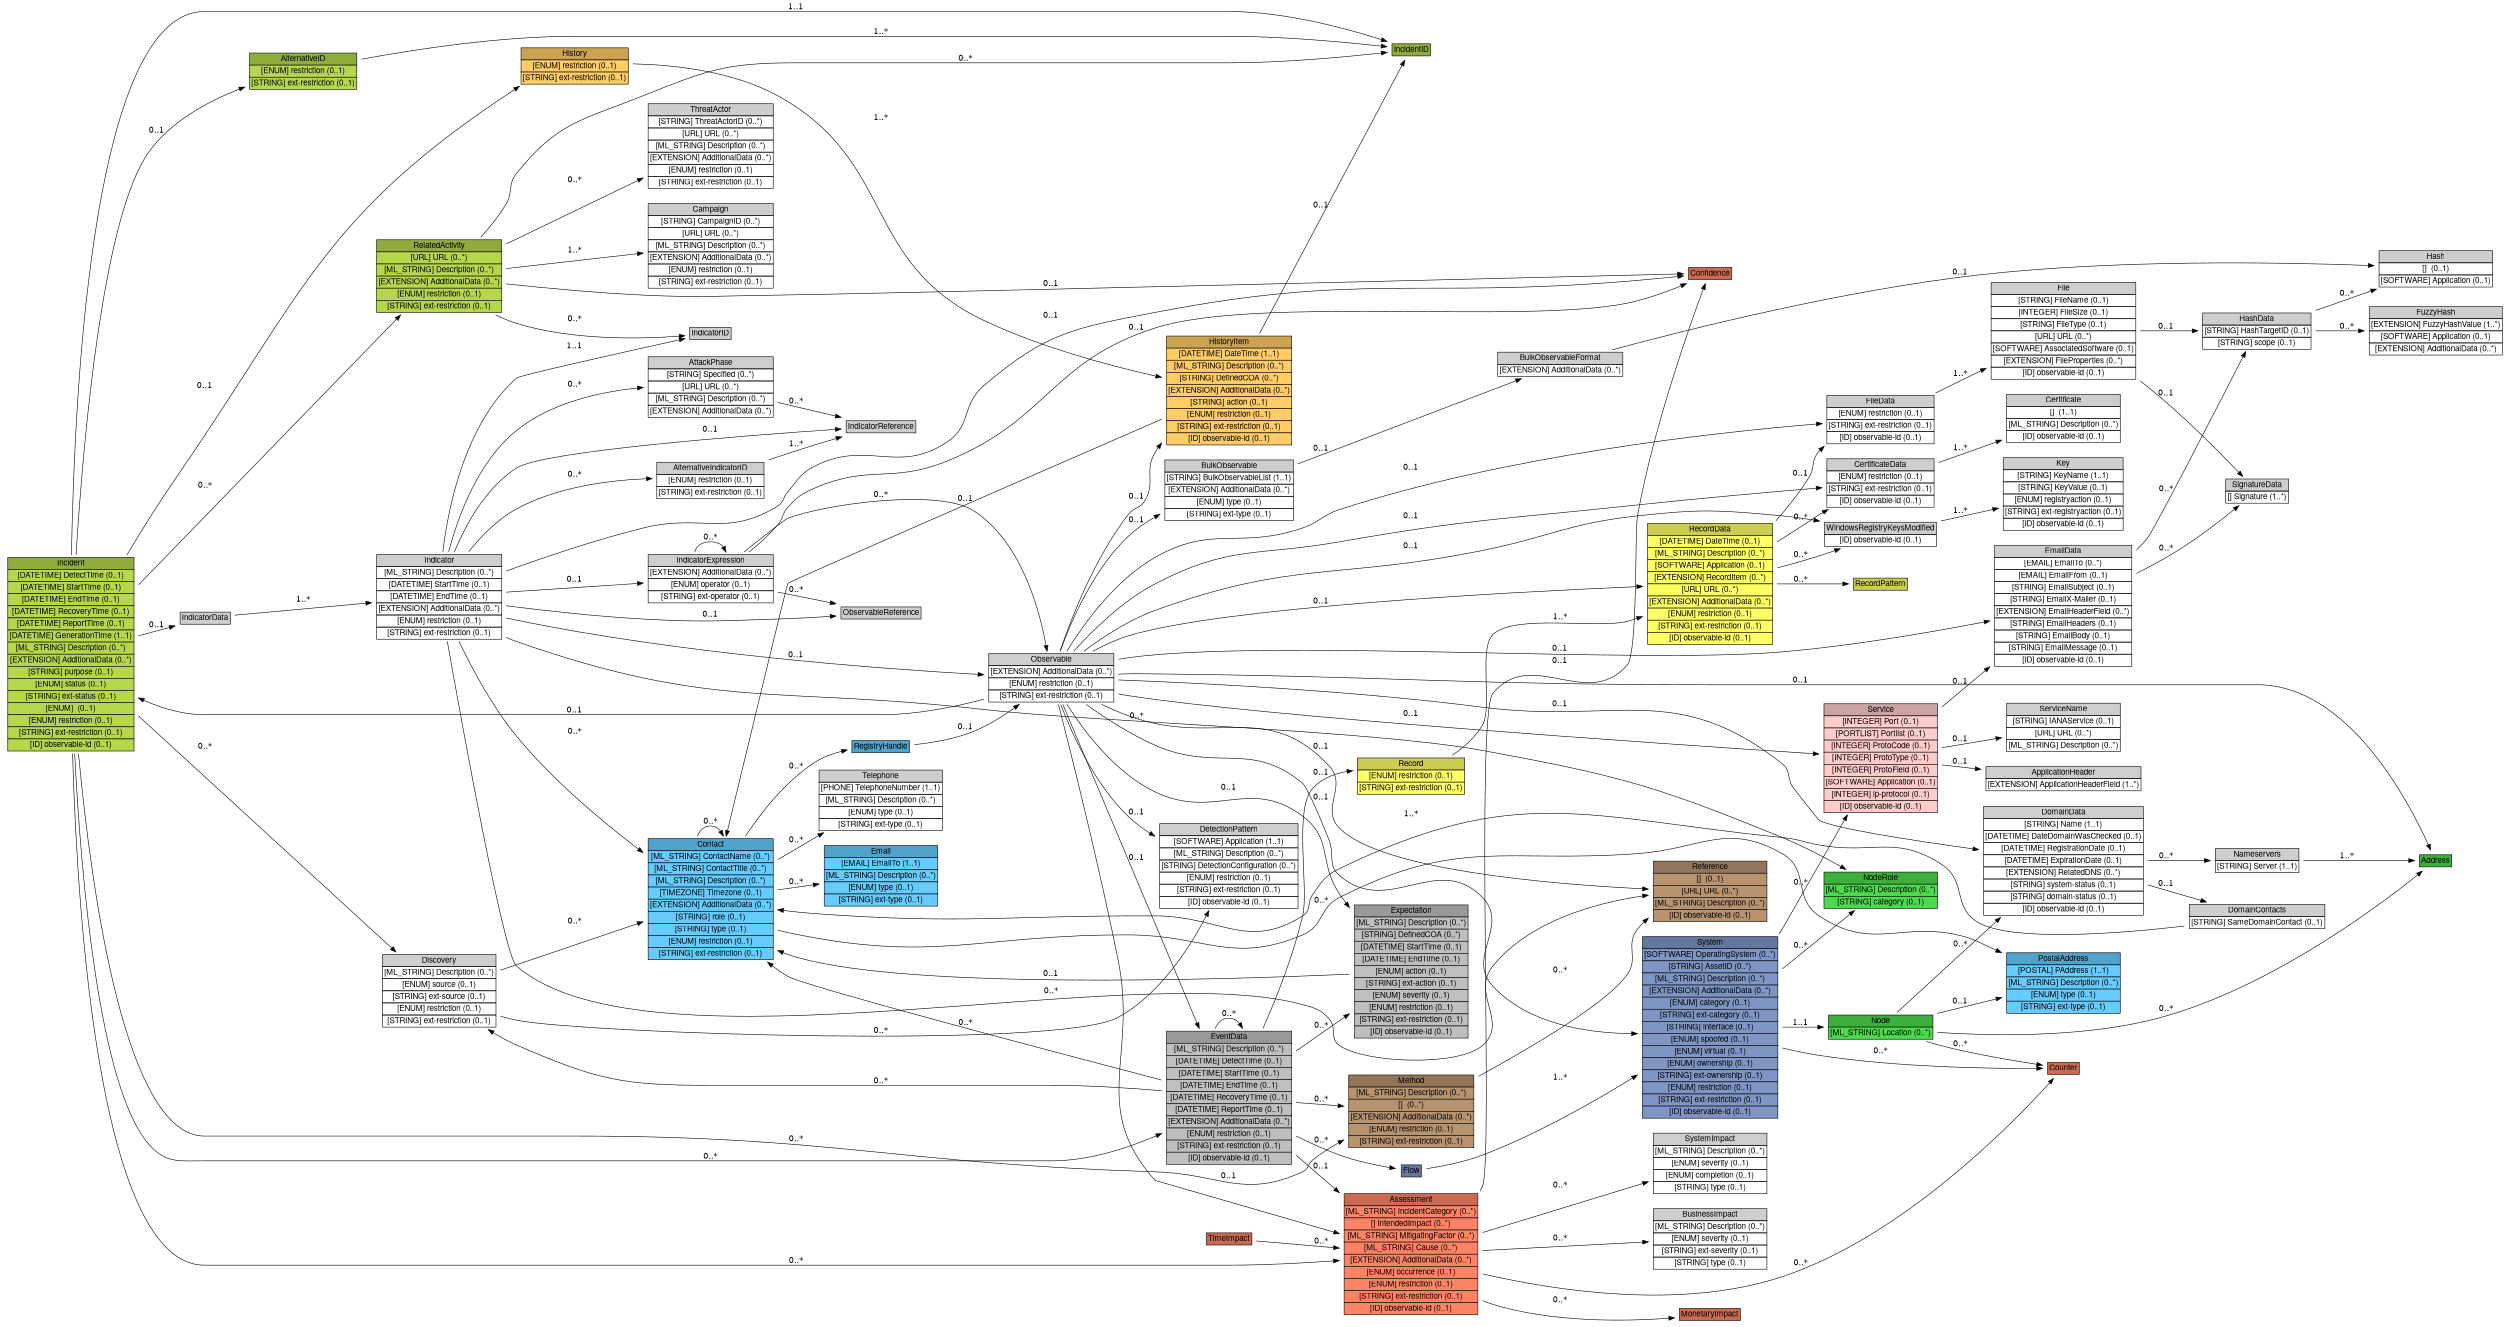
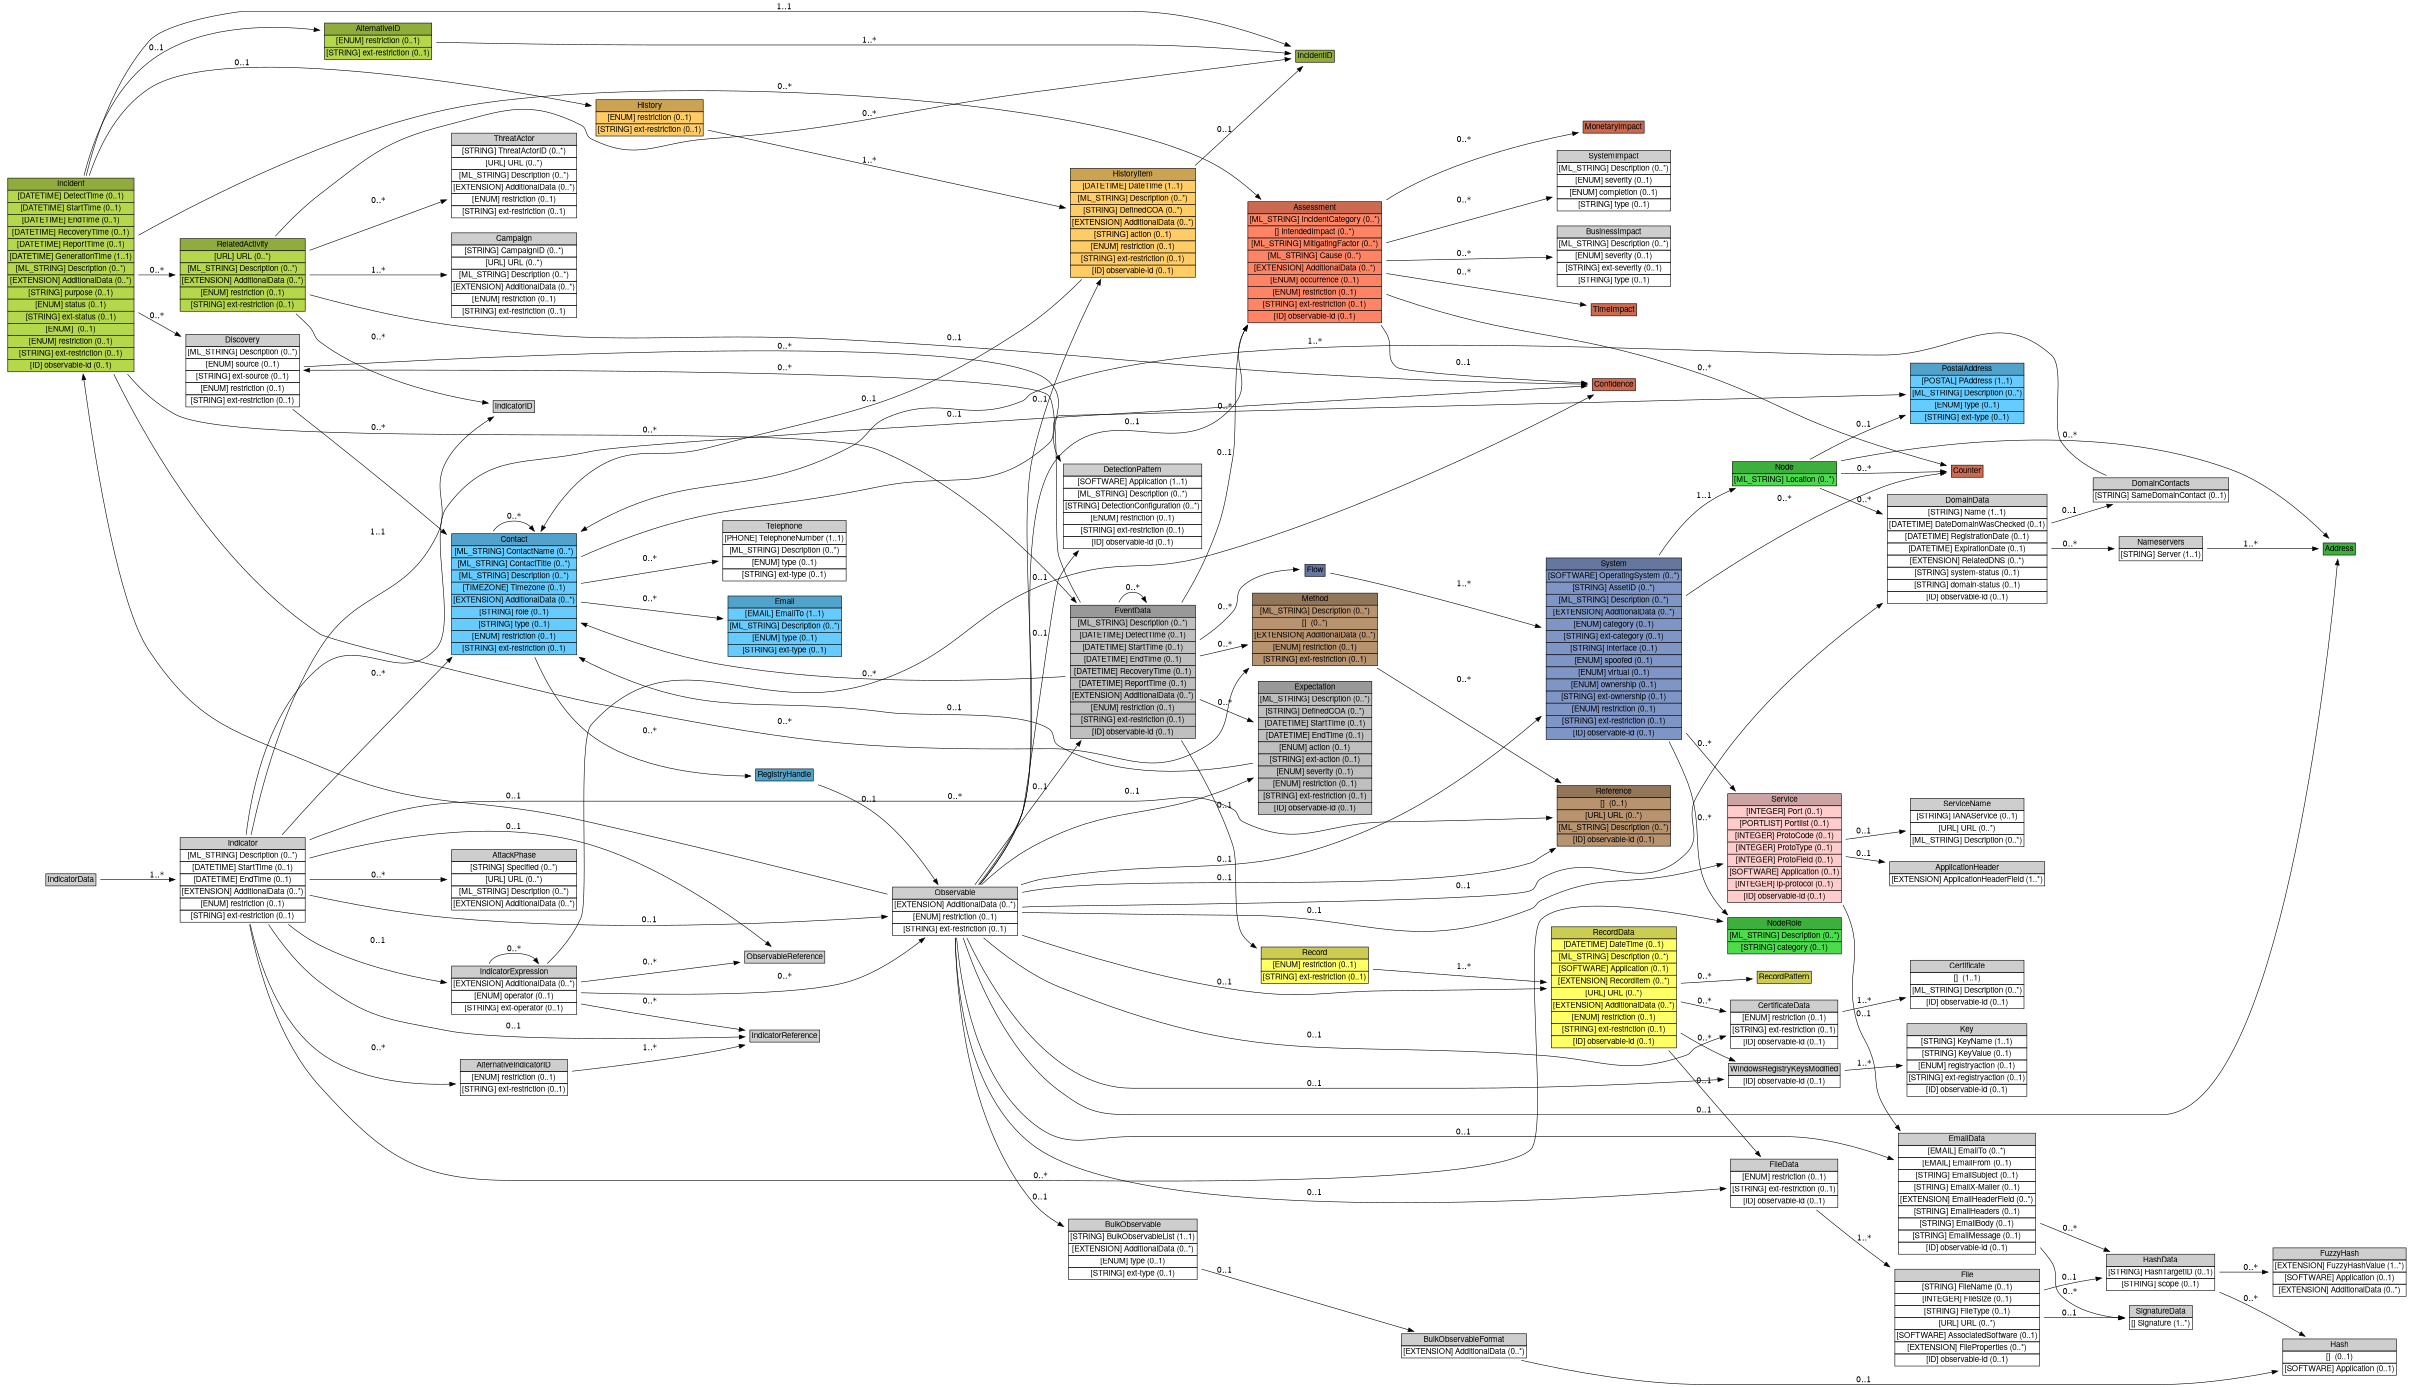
edge "AttackPhase" -> "IndicatorReference": now "IndicatorExpression" -> "IndicatorReference"
edge "Incident" -> "IndicatorData": removed, label "0..1"
edge "TimeImpact" -> "Assessment": reversed
